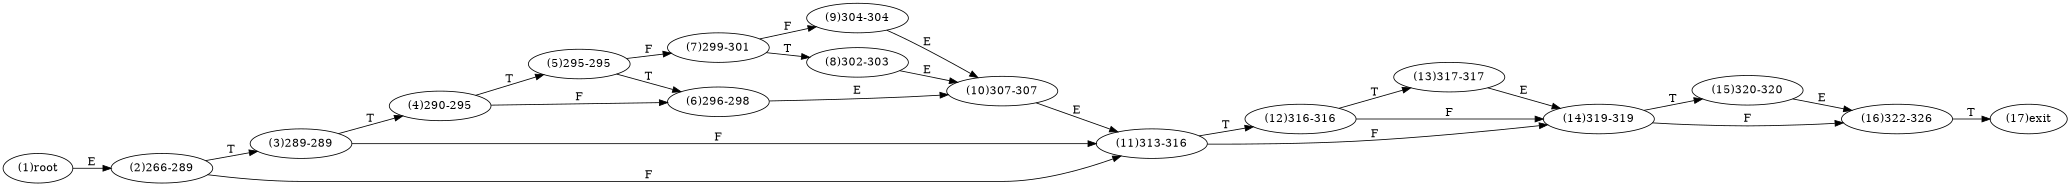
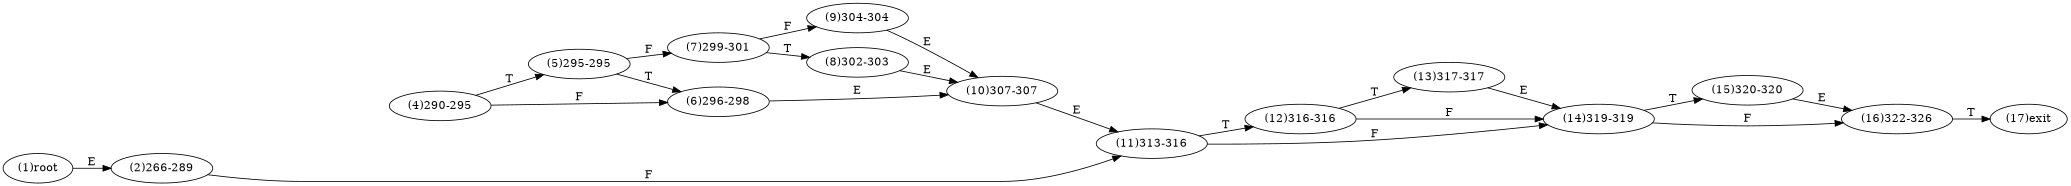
node "(3)289-289": removed
